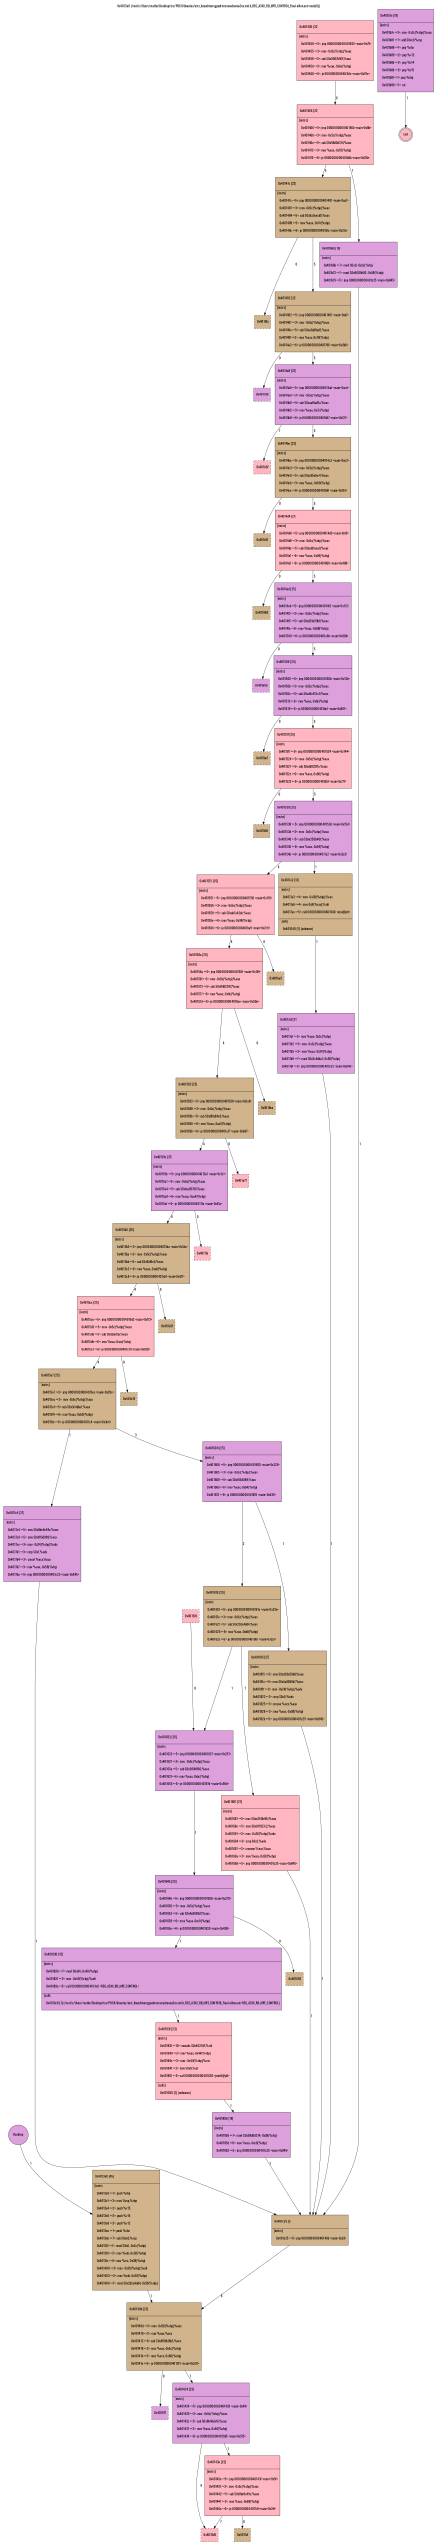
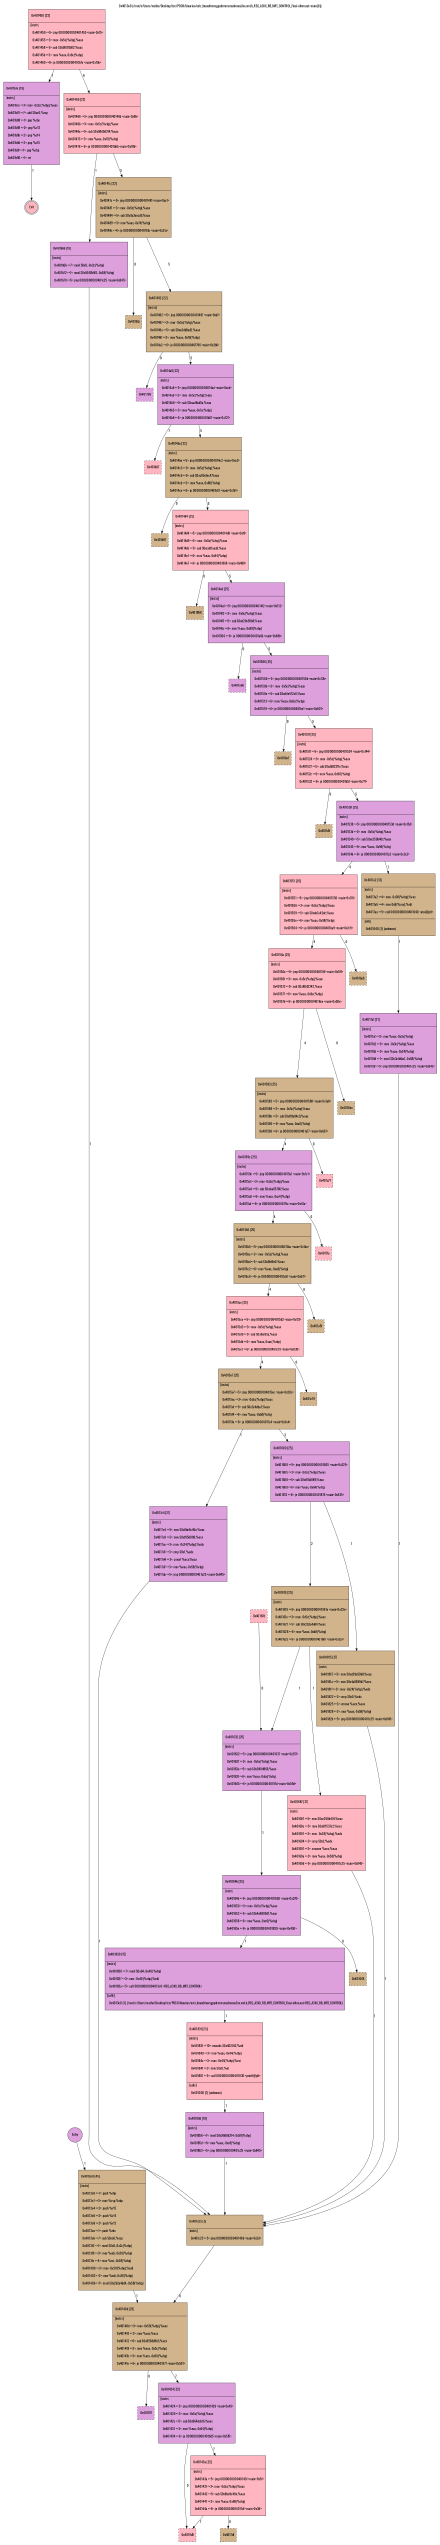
edge "0x401450 [22]" -> "0x401b7e [19]": added, label "1"
node "Desktop": label "Desktop" -> "Entry"
